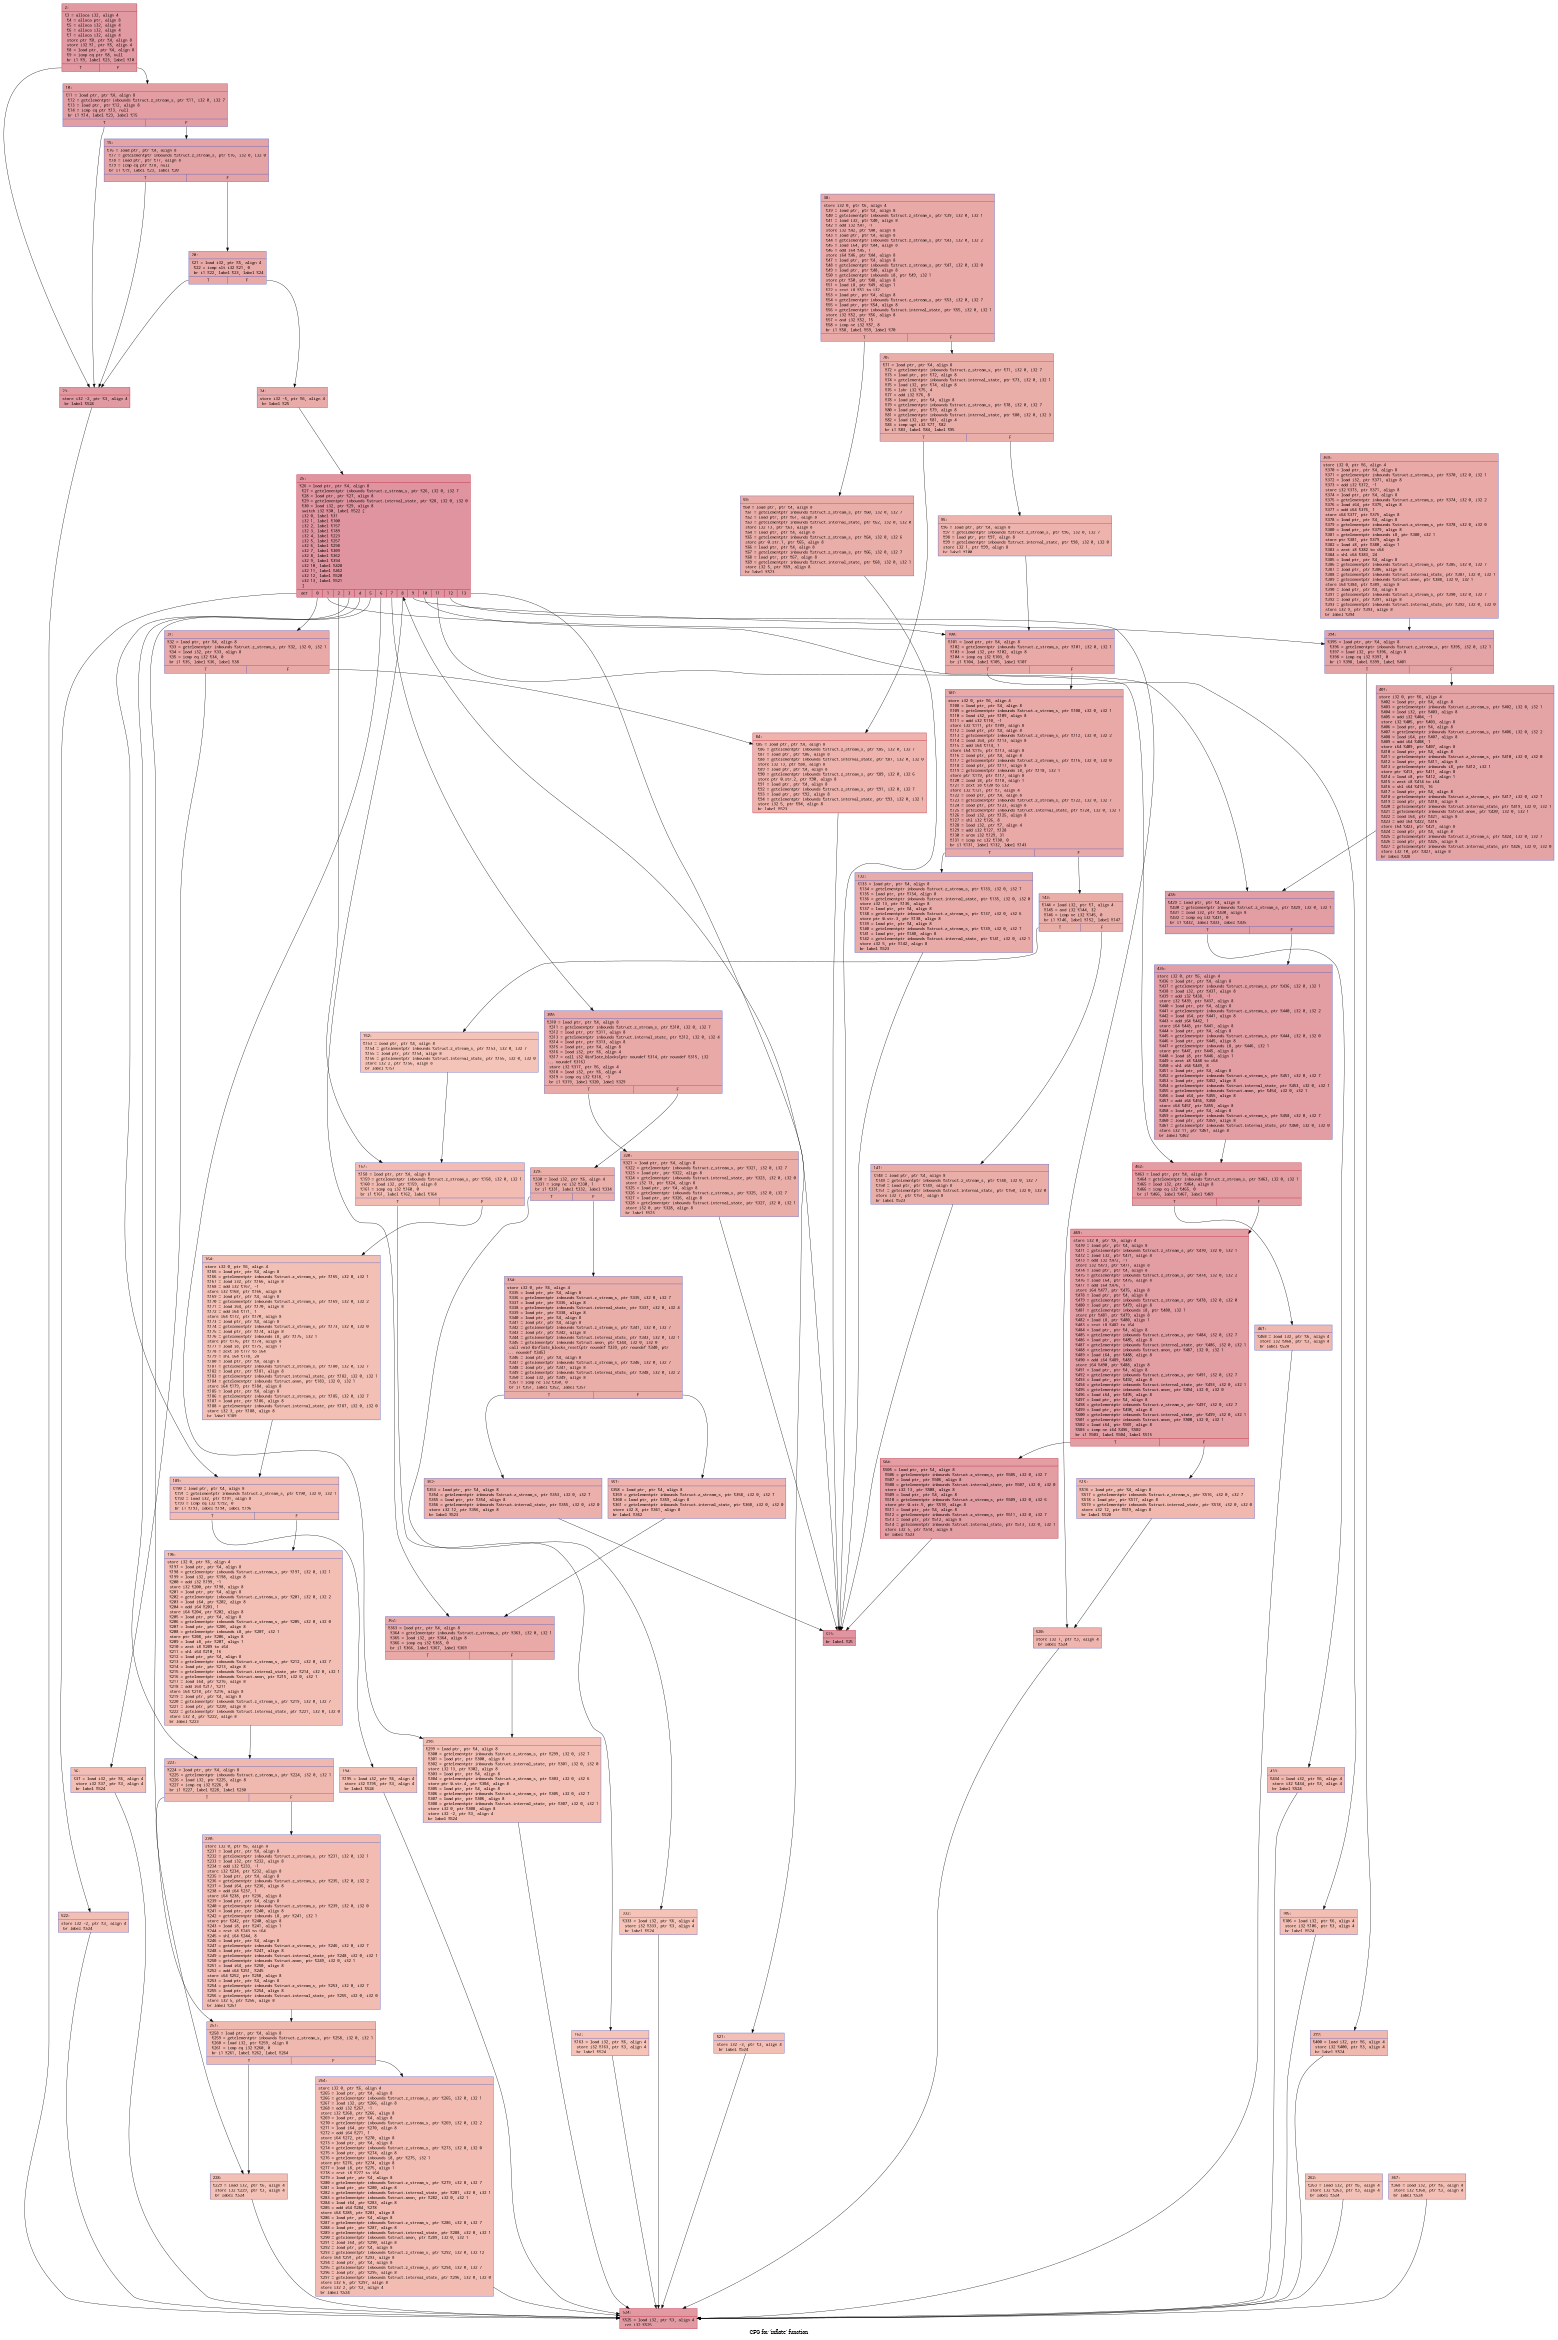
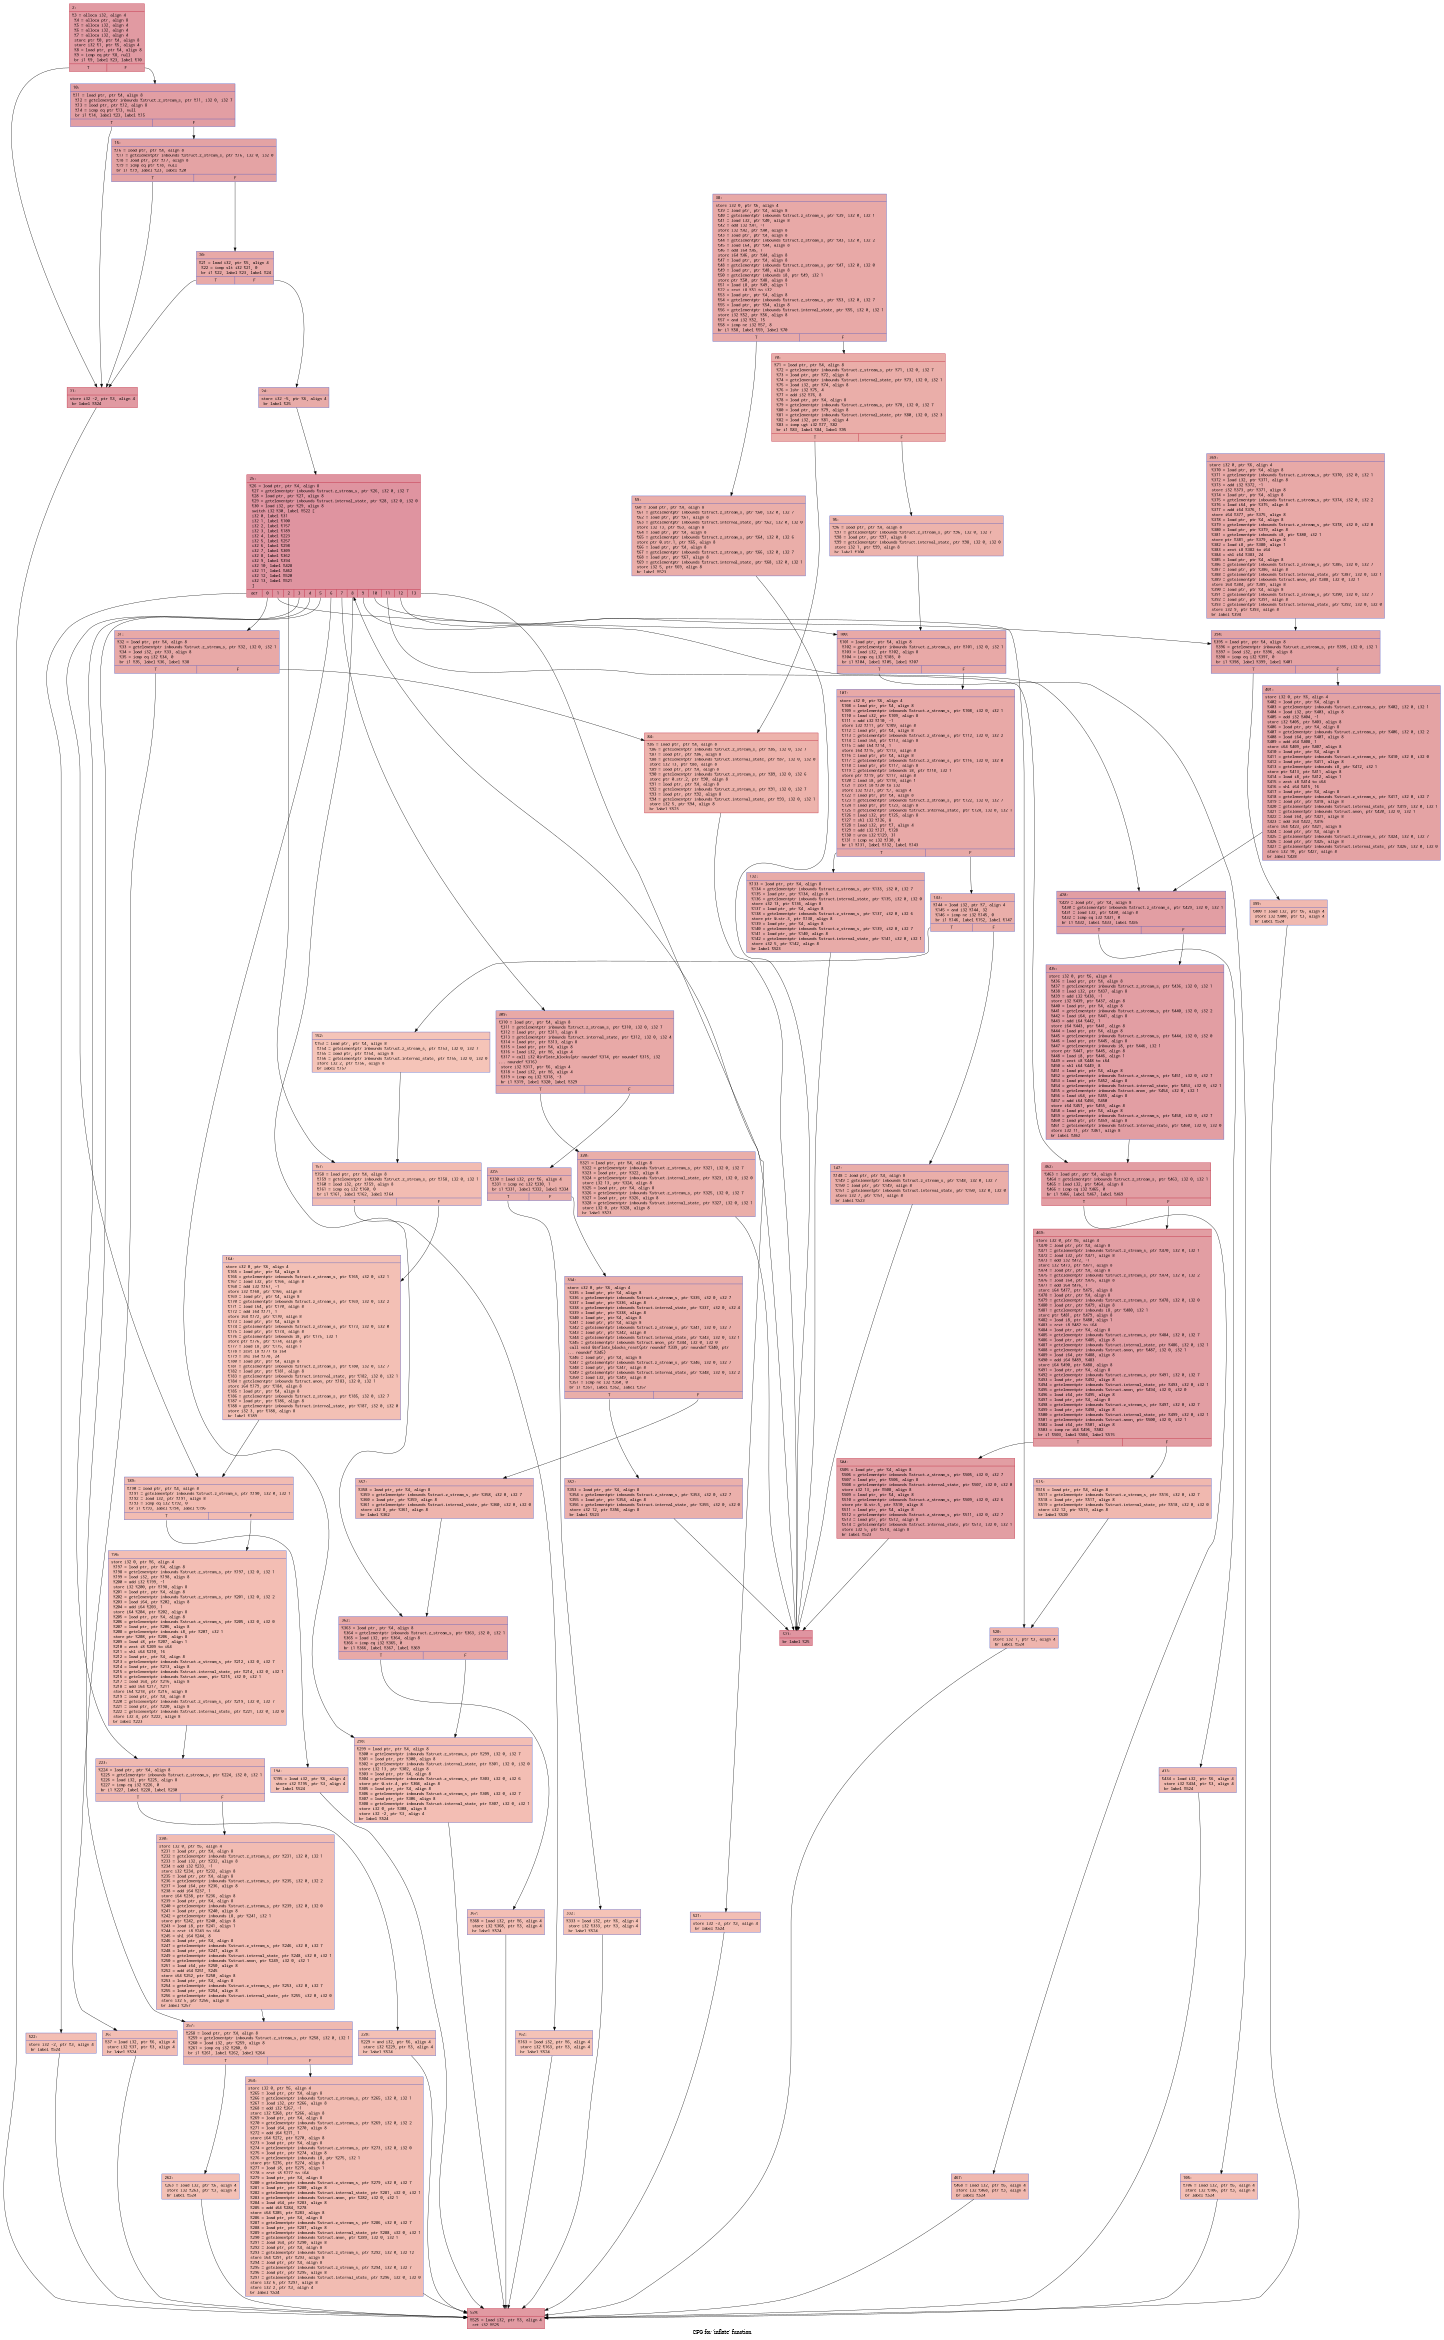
node "70:": color #3d50c3ff -> #b70d28ff
edge "362:" -> "367:": added
edge "257:" -> "228:": now "257:" -> "262:"
node "228:": text "%229 = load i32, ptr %6, align 4" -> "%229 = and i32, ptr %6, align 4"
